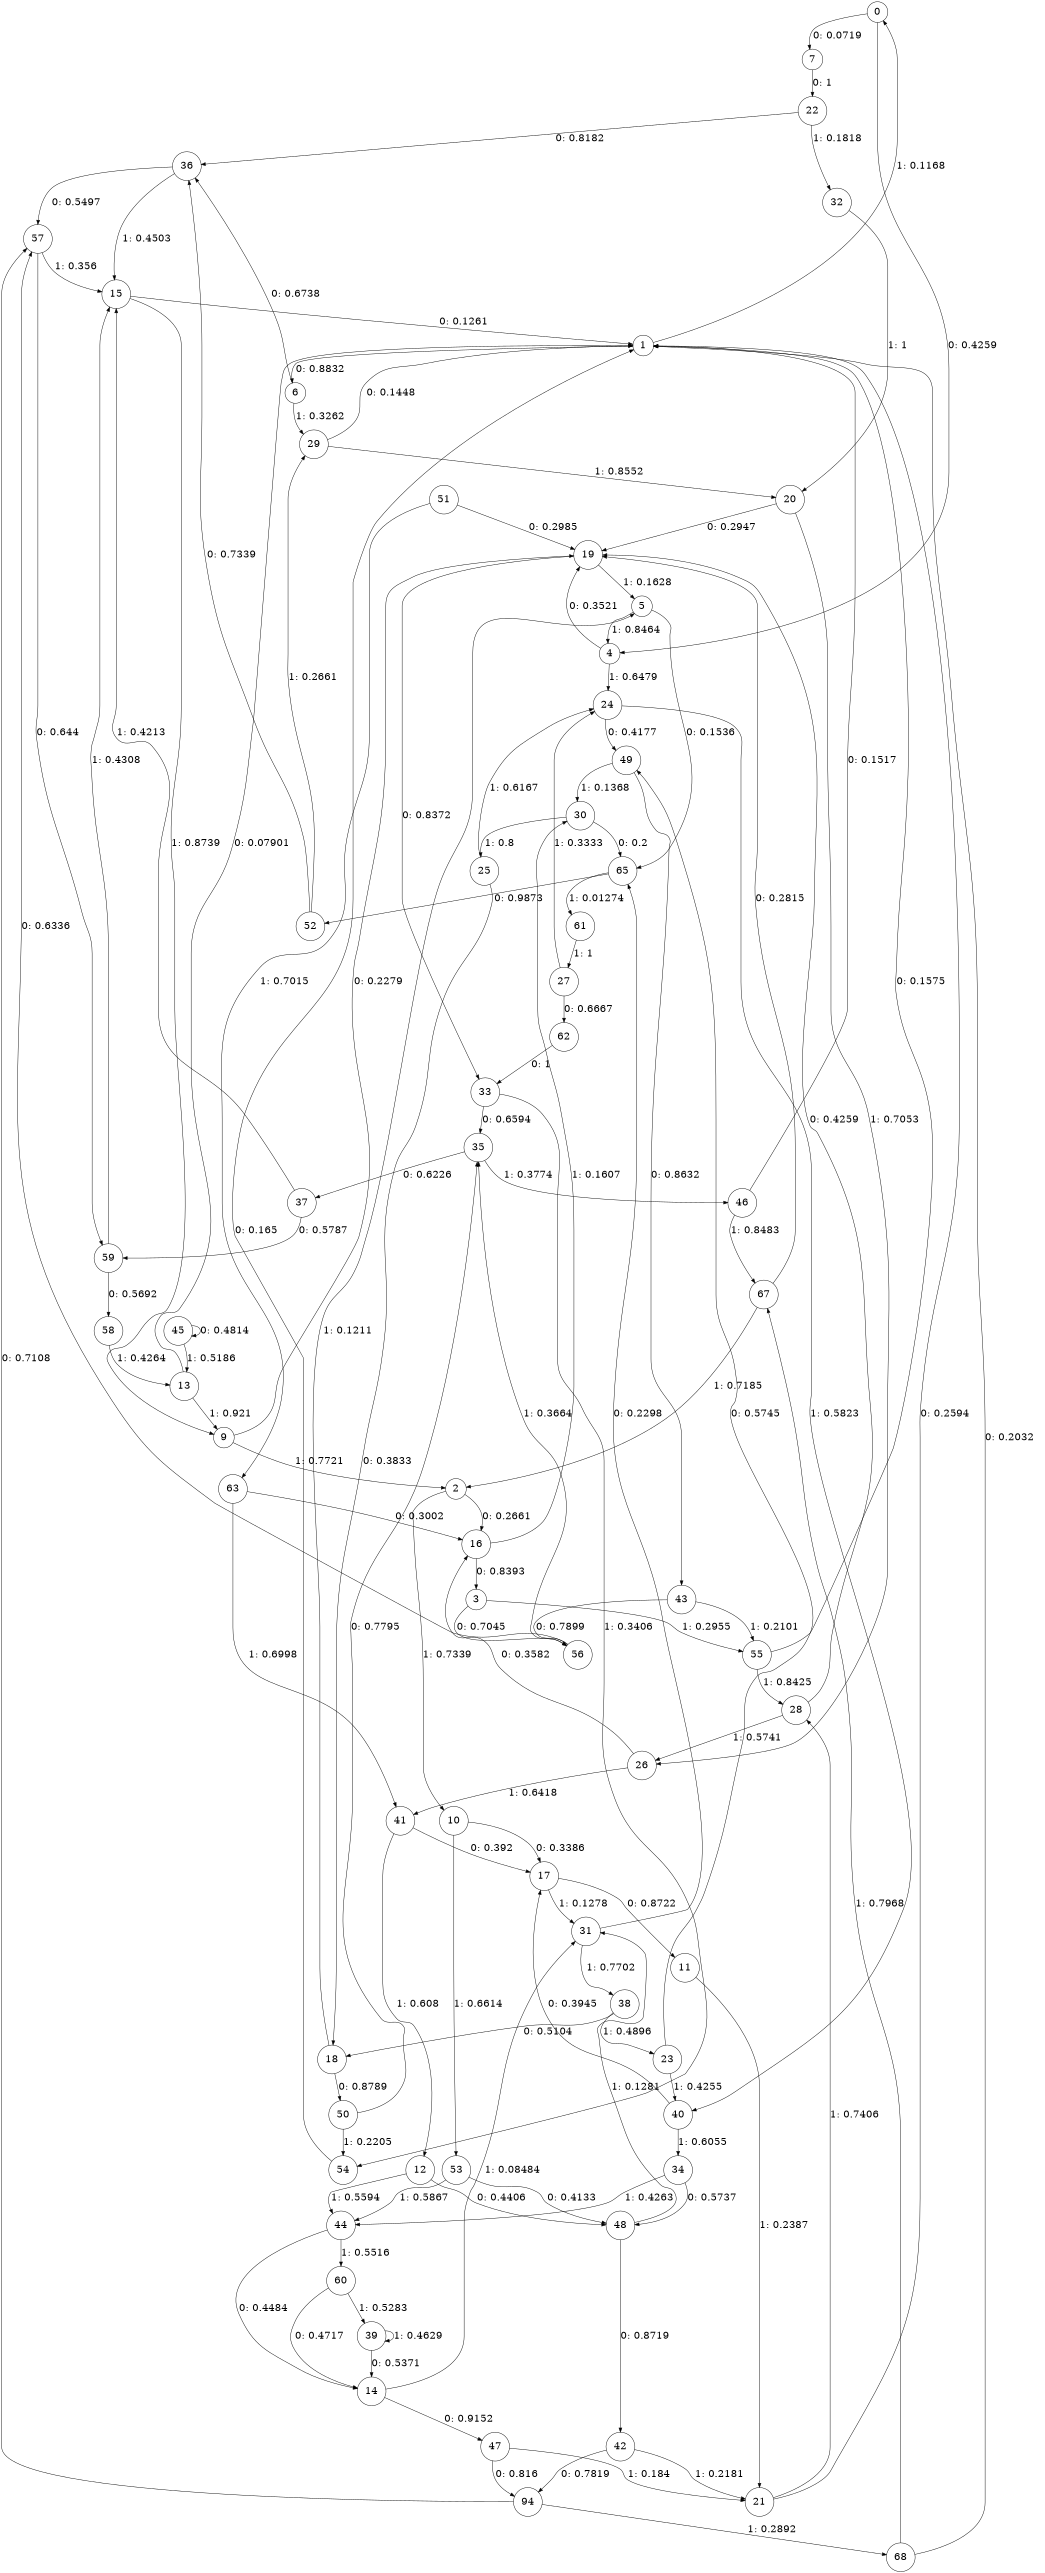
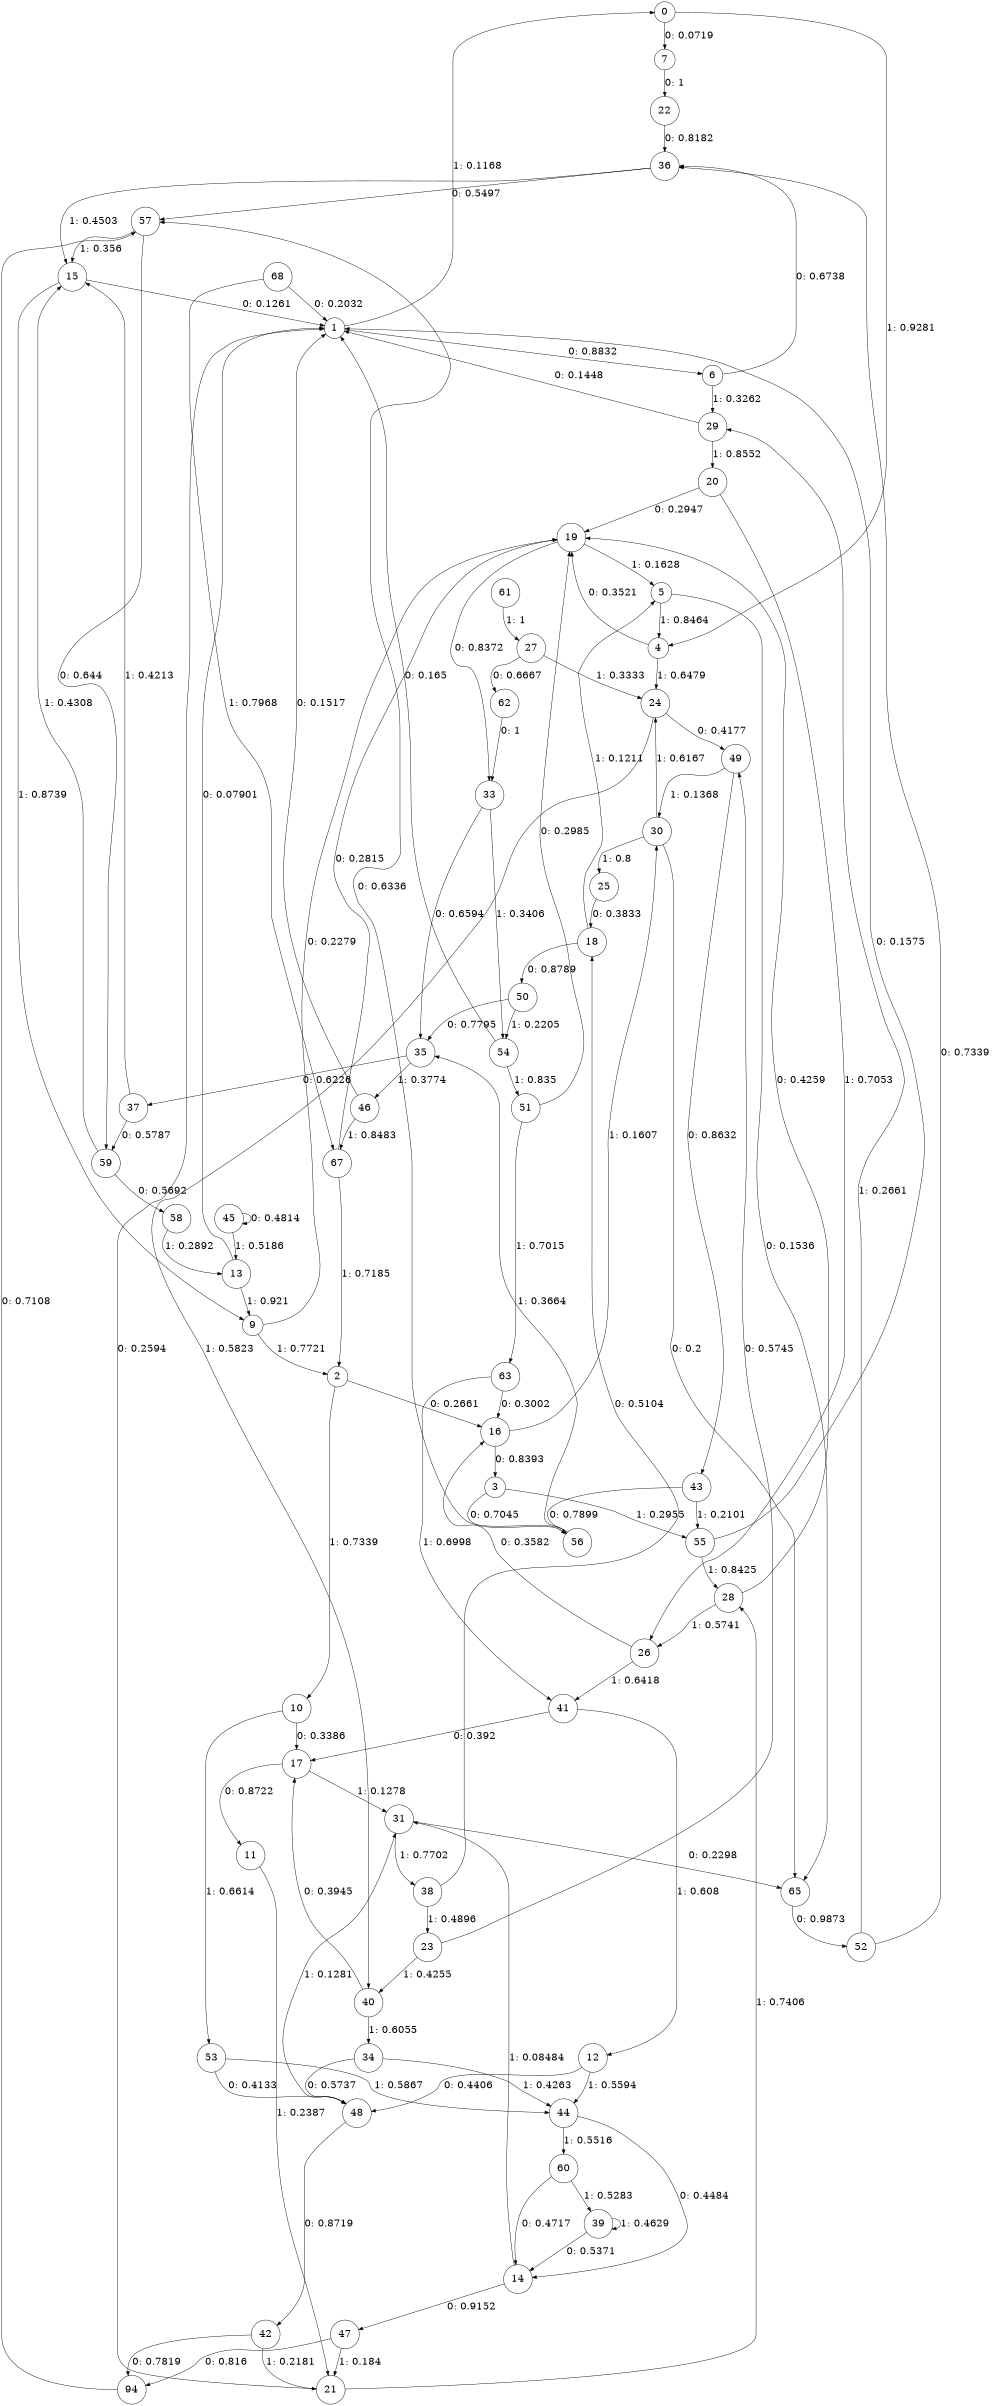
node "32": removed
edge "0" -> "4": label "0: 0.4259   " -> "1: 0.9281   "
edge "25" -> "24": now "30" -> "24"
edge "65" -> "61": removed, label "1: 0.01274"
edge "54" -> "51": added, label "1: 0.835"
edge "58" -> "13": label "1: 0.4264   " -> "1: 0.2892   "
edge "94" -> "68": removed, label "1: 0.2892"
